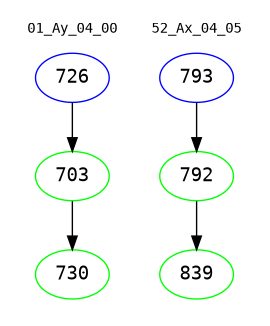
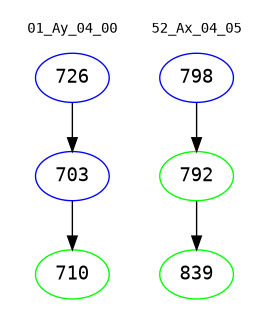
node "793": label "793" -> "798"
node "703": color green -> blue
node "730": label "730" -> "710"
